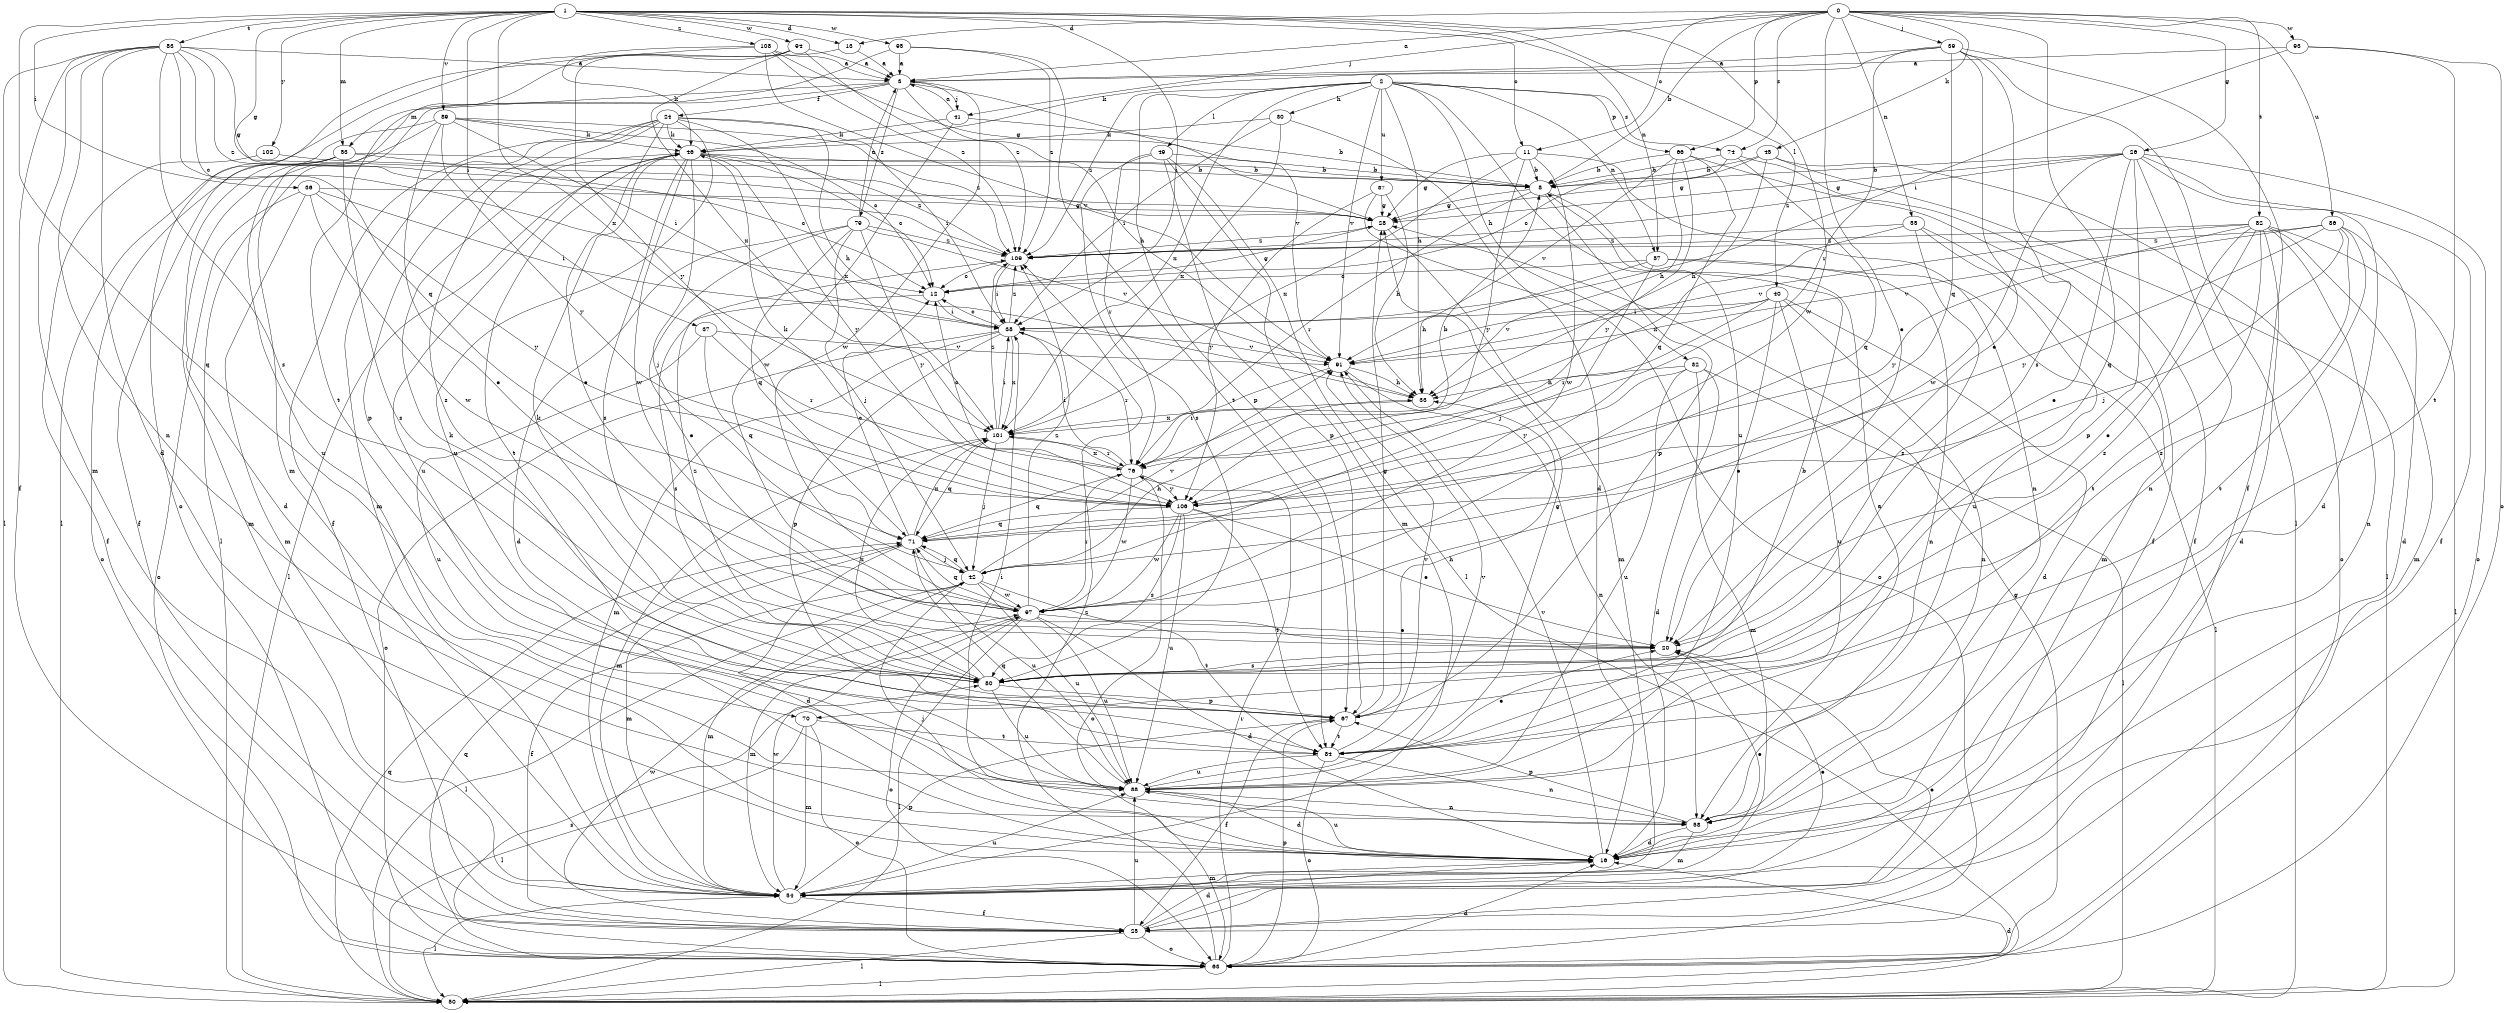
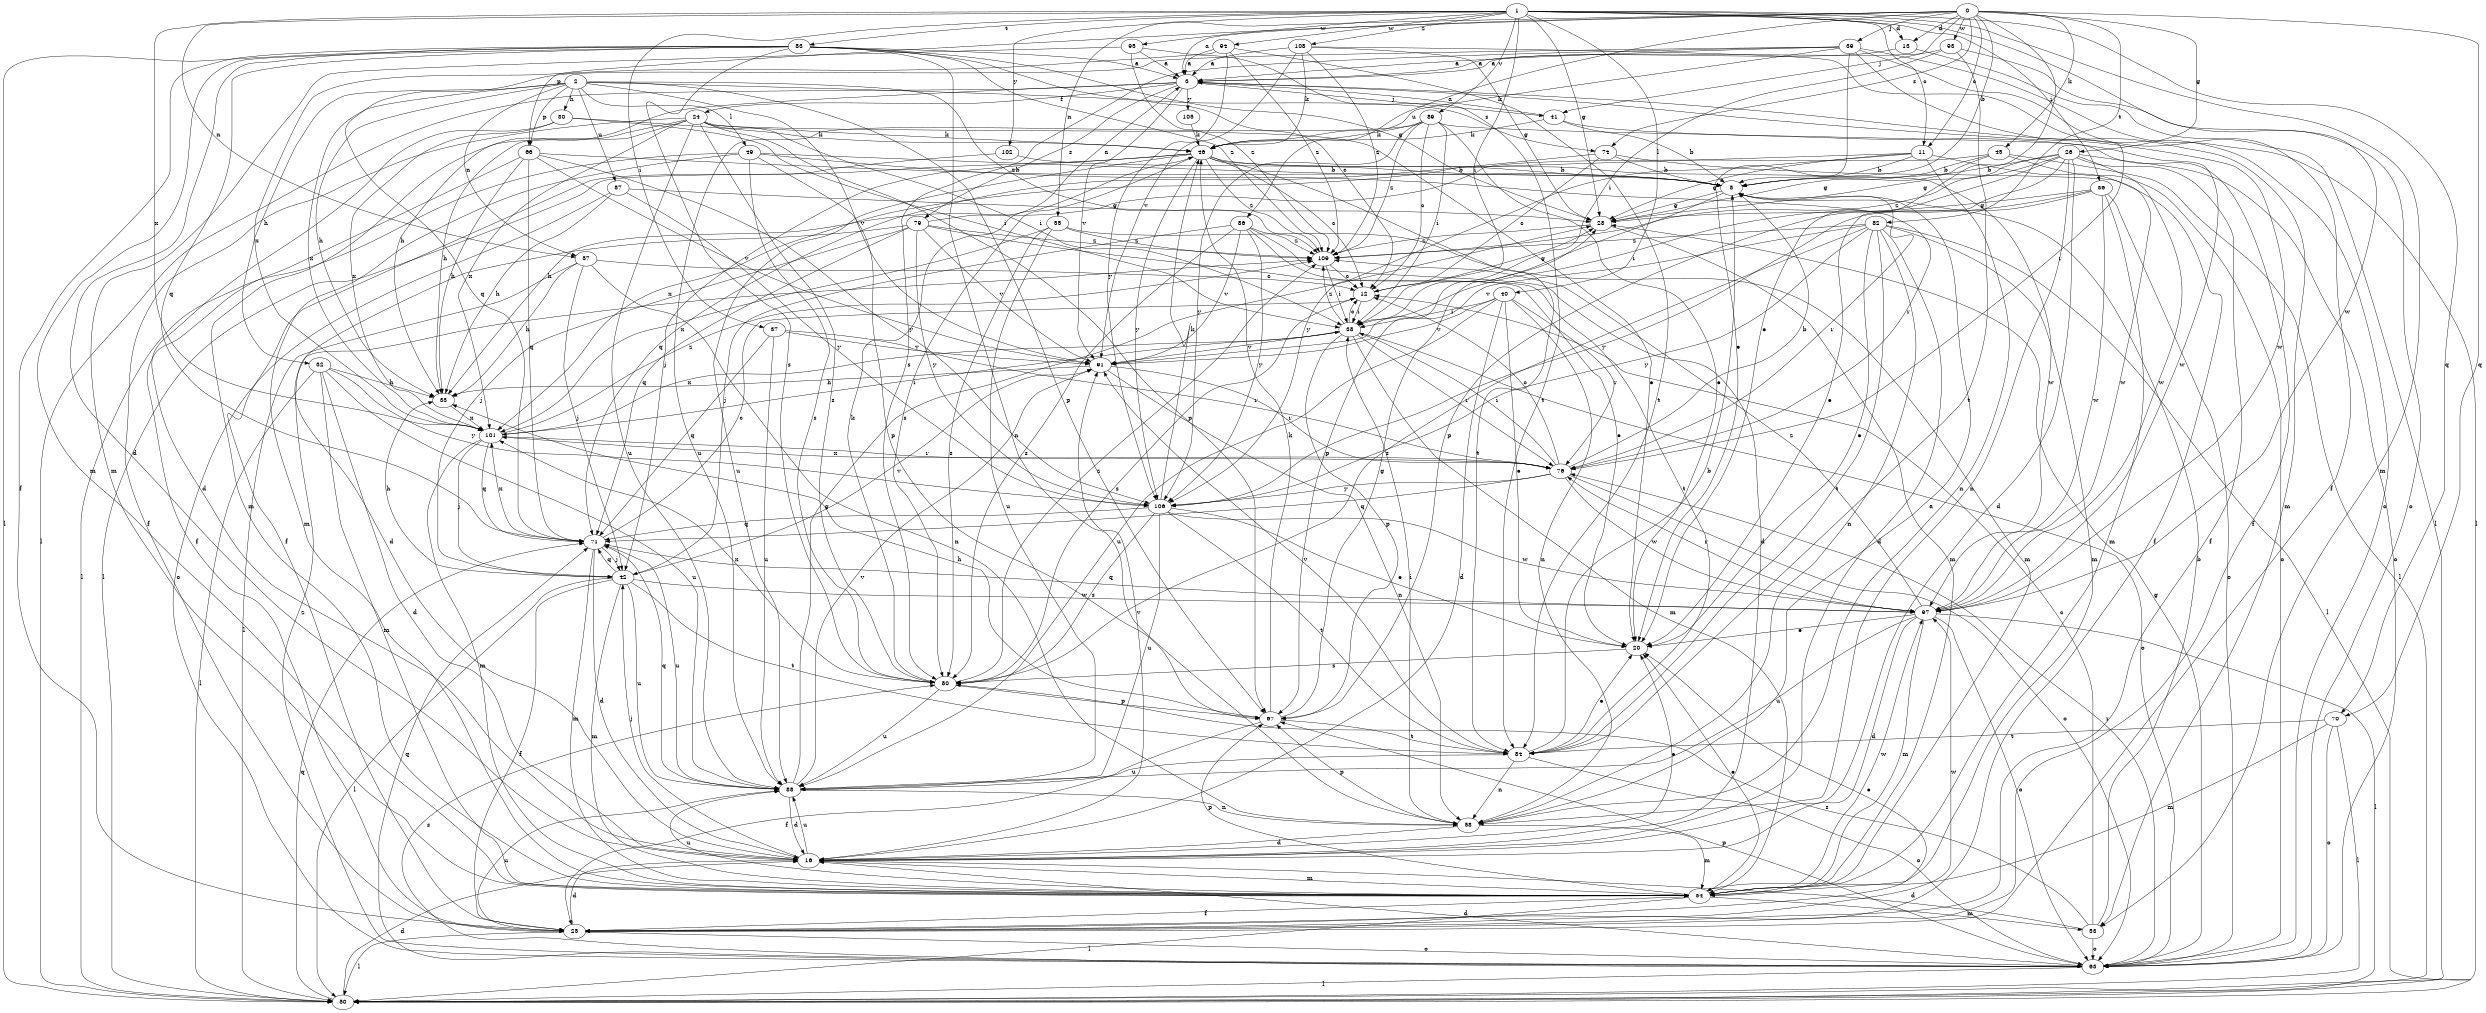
node "105": added
edge "2" -> "88": removed, label "u"
edge "53" -> "54": reversed
